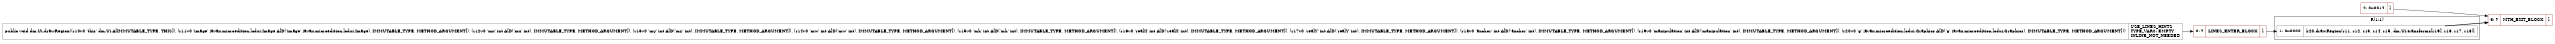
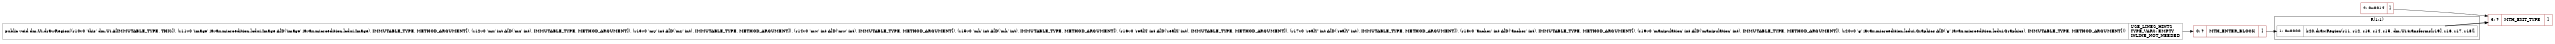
node "3: ?": text "MTH_EXIT_BLOCK" -> "MTH_EXIT_TYPE"
node "0: ?": text "LINES_ENTER_BLOCK" -> "MTH_ENTER_BLOCK"
